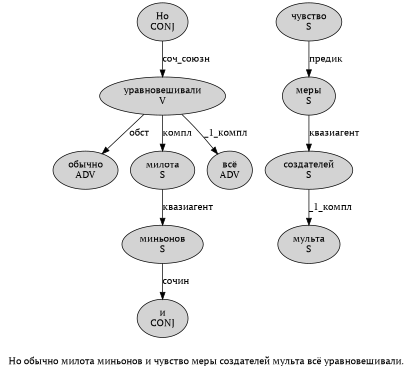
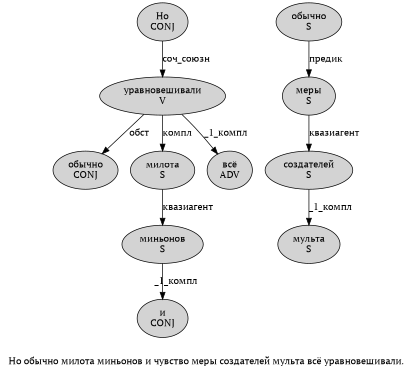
node "чувство S": label "чувство S" -> "обычно S"
node "обычно ADV": label "обычно ADV" -> "обычно CONJ"
edge "миньонов S" -> "и CONJ": label "сочин" -> "_1_компл"
